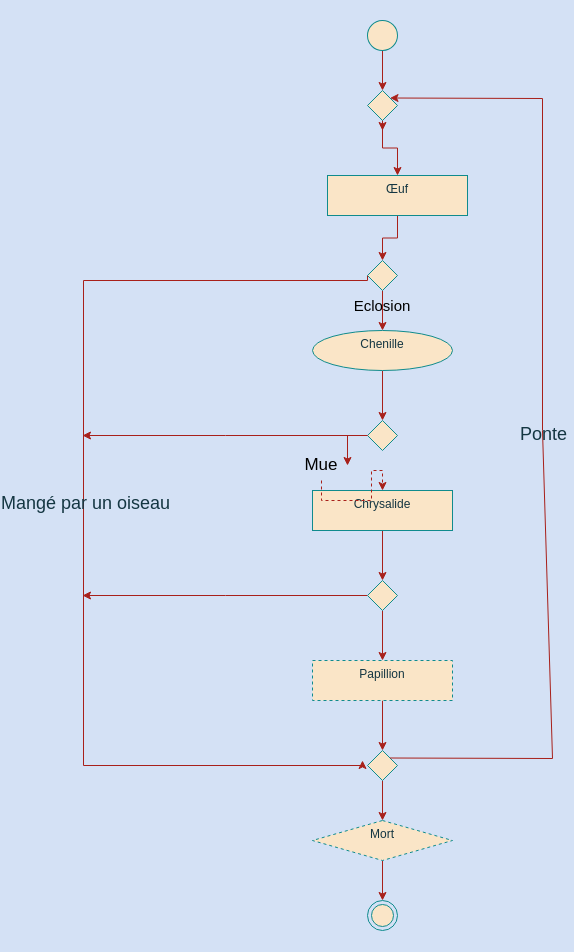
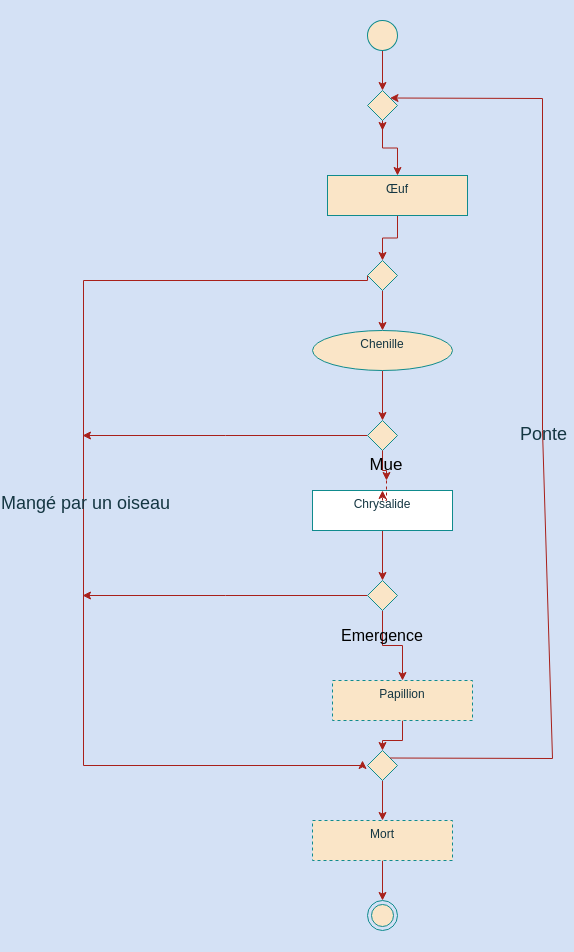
node "Eclosion": removed
node "Mue": moved (322, 466) -> (387, 466)
node "Chrysalide": fillcolor #fae5c7 -> #ffffff
node "Emergence": added
node "Papillion": moved (383, 681) -> (403, 701)
node "Mort": shape diamond -> rectangle
